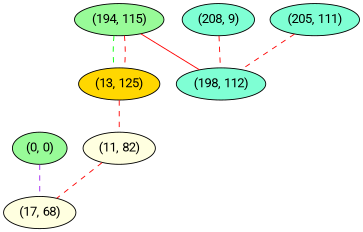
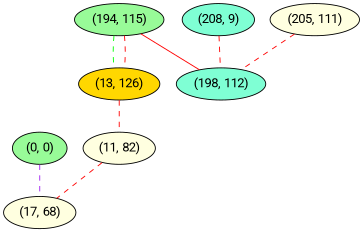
node "(205, 111)": fillcolor aquamarine -> lightyellow
node "(13, 125)": label "(13, 125)" -> "(13, 126)"
